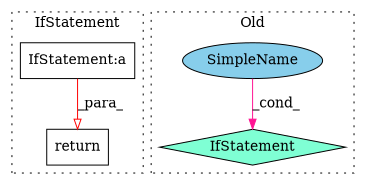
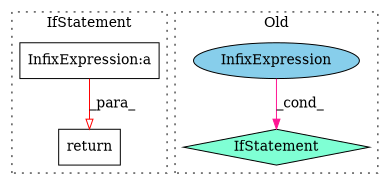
node "IfStatement:a": label "IfStatement:a" -> "InfixExpression:a"
node "SimpleName": label "SimpleName" -> "InfixExpression"
